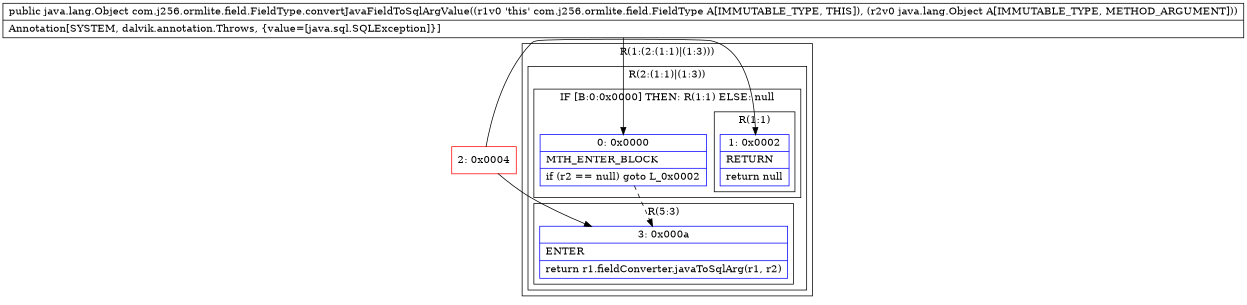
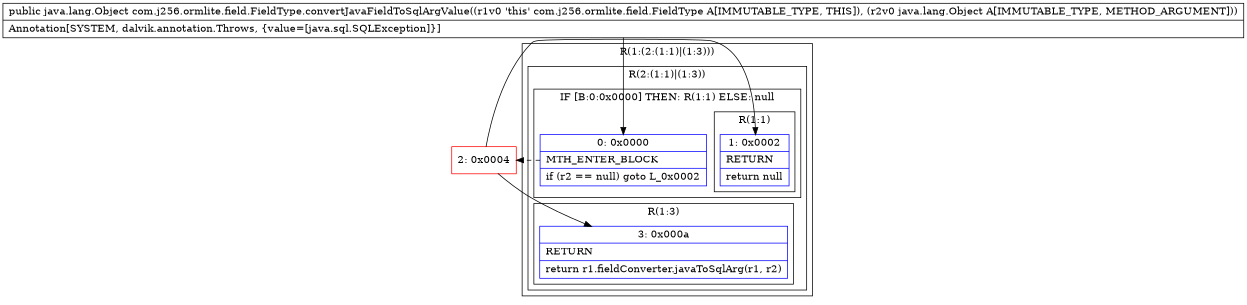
edge "0: 0x0000" -> "3: 0x000a": now "0: 0x0000" -> "2: 0x0004"
cluster "R(5:3)": label "R(5:3)" -> "R(1:3)"
node "3: 0x000a": text "ENTER" -> "RETURN"
